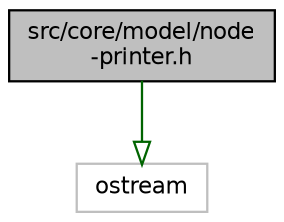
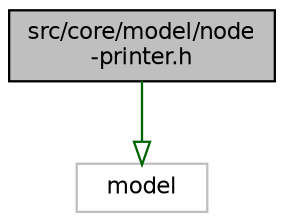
node "ostream": label "ostream" -> "model"
